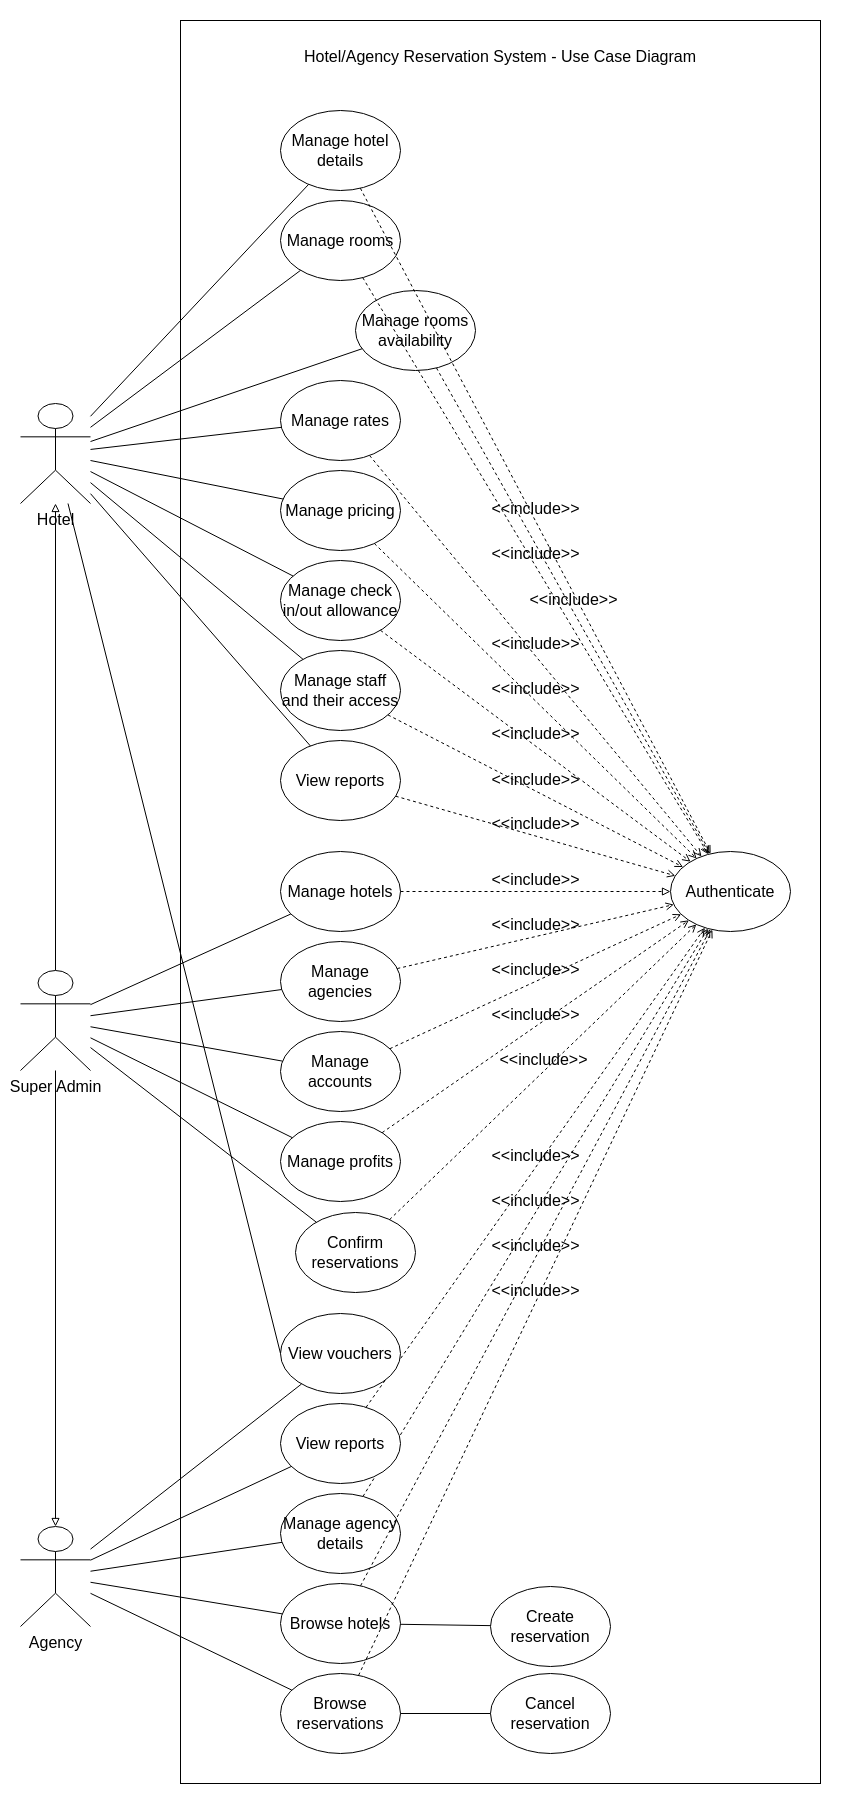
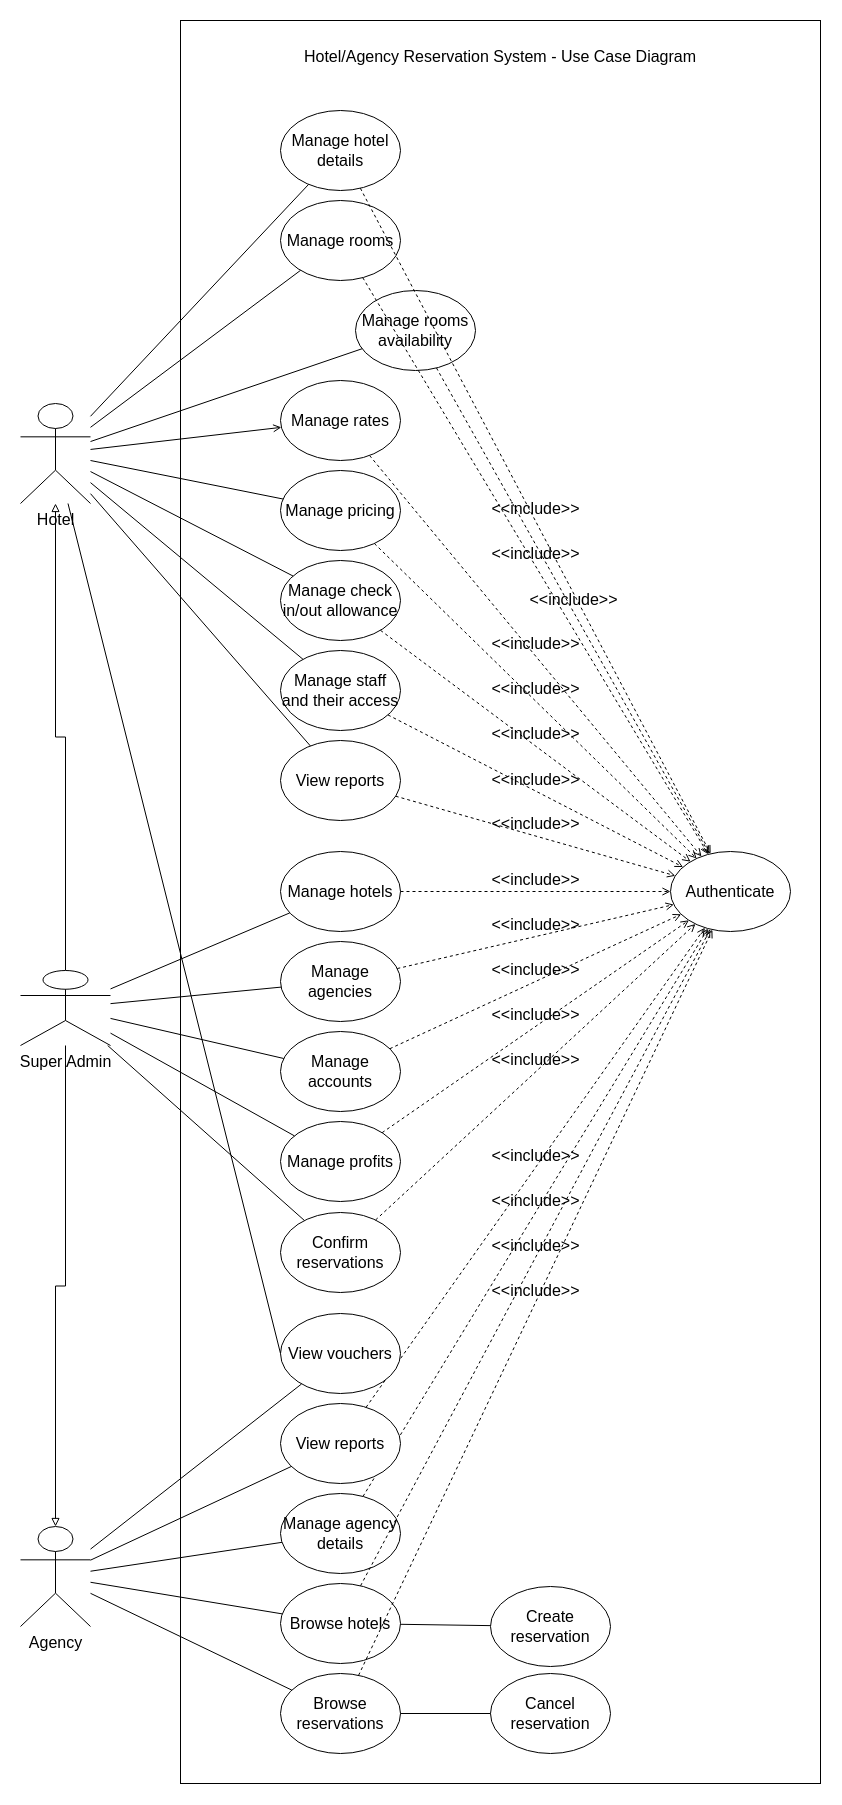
edge "Manage rates" -- "Hotel": arrowhead none -> open
edge "Manage hotels" -> "Authenticate": arrowhead block -> open
node "Super Admin": size 70x100 -> 90x75
node "Confirm reservations": moved (356, 1253) -> (341, 1253)
